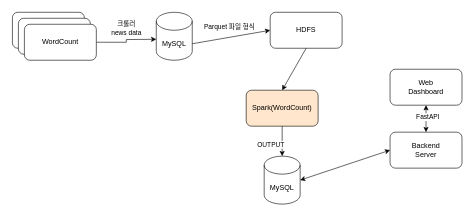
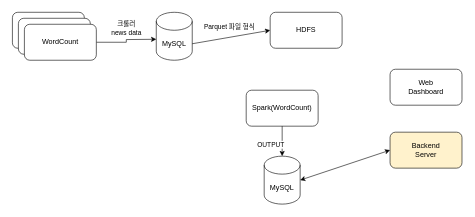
edge "HDFS" -> "Spark(WordCount)": removed
node "Spark(WordCount)": fillcolor #ffe6cc -> #ffffff
edge "Web Dashboard" -- "Backend Server": removed, label "FastAPI"
node "Backend Server": fillcolor #ffffff -> #fff2cc
